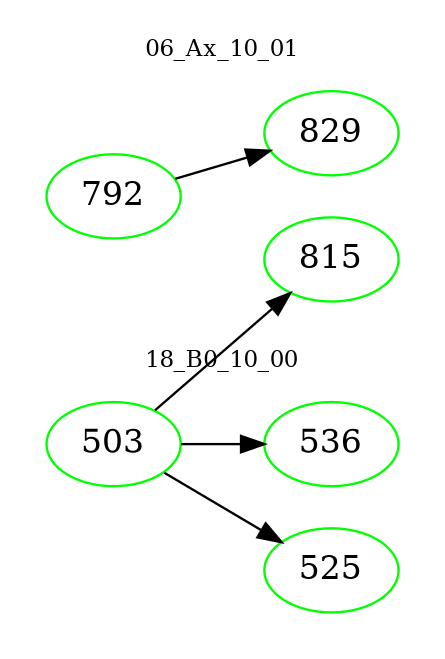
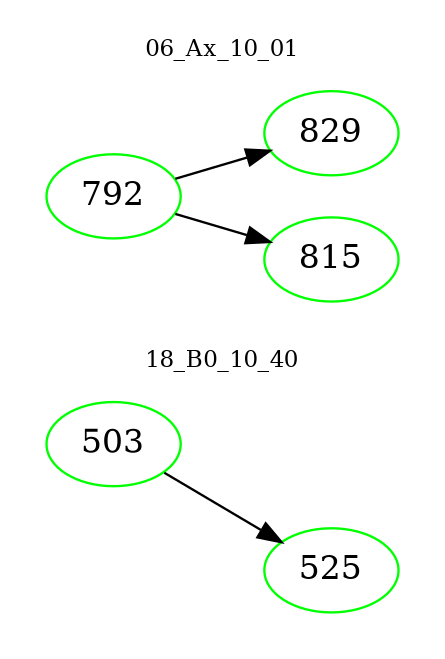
edge "503" -> "815": now "792" -> "815"
cluster "18_B0_10_00": label "18_B0_10_00" -> "18_B0_10_40"
node "536": removed
